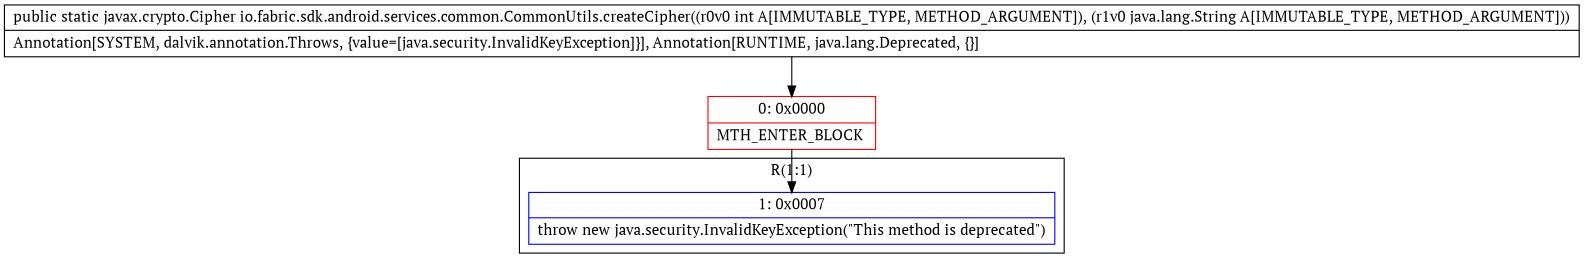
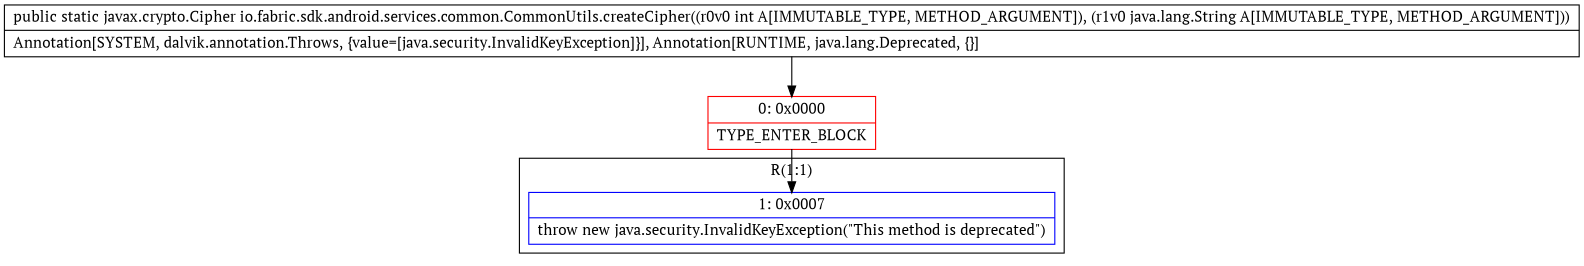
node "0: 0x0000": text "MTH_ENTER_BLOCK" -> "TYPE_ENTER_BLOCK"
